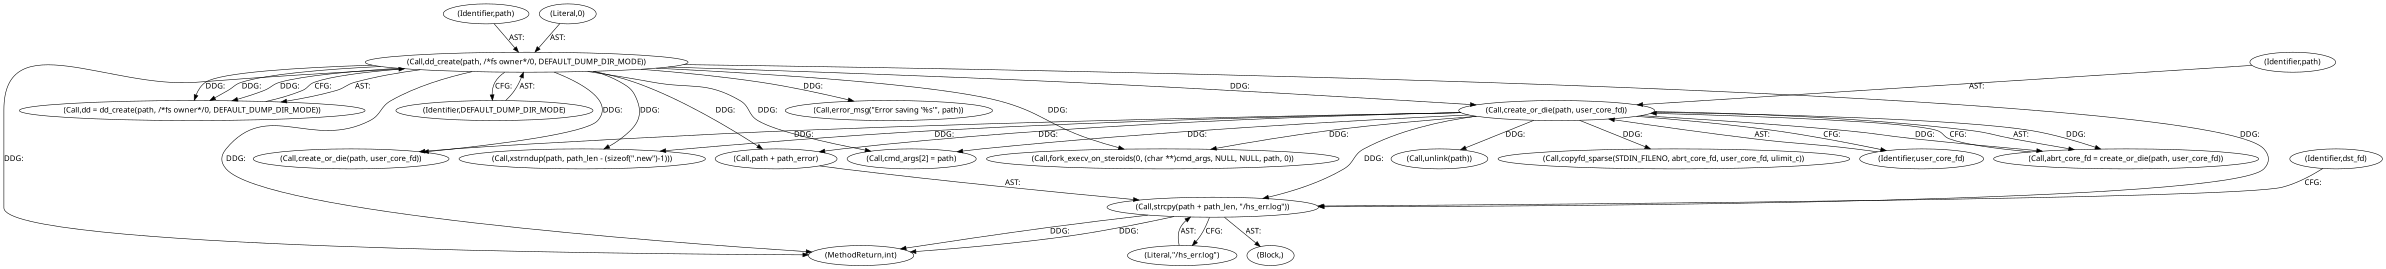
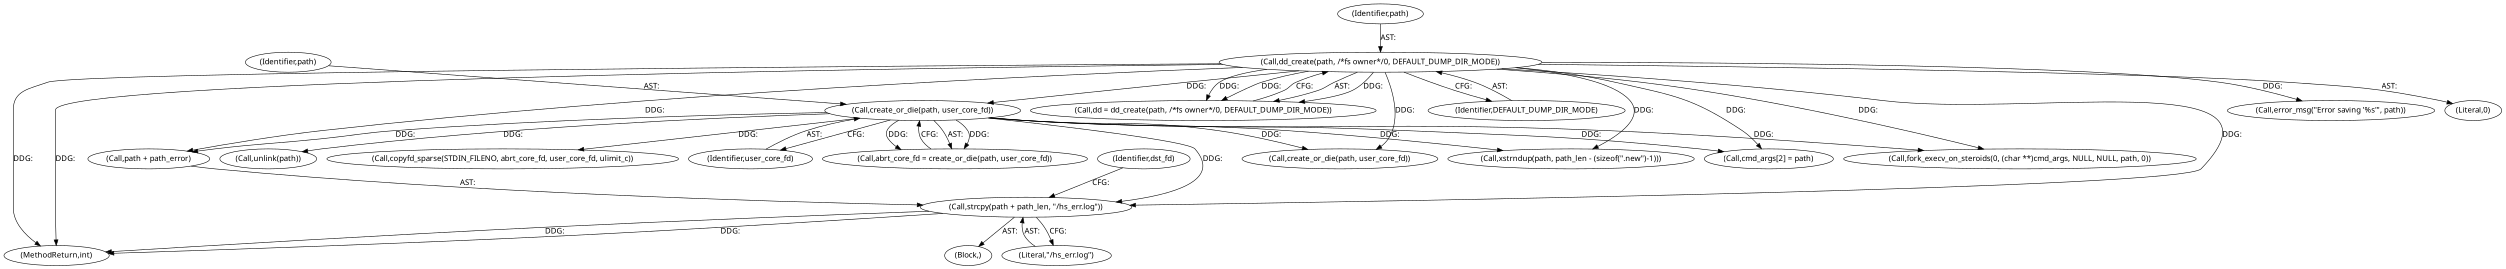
edge "(Literal,0)" -> "(Call,dd_create(path, /*fs owner*/0, DEFAULT_DUMP_DIR_MODE))": reversed
